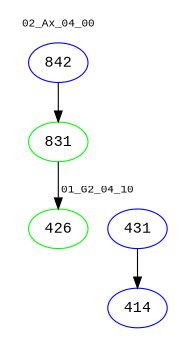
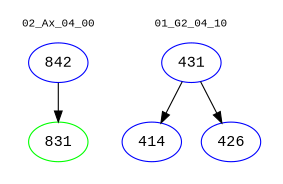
edge "831" -> "426": now "431" -> "426"
node "426": color green -> blue
